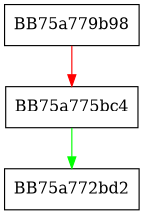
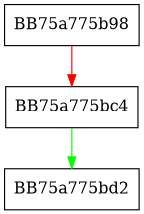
node "BB75a779b98": label "BB75a779b98" -> "BB75a775b98"
node "BB75a772bd2": label "BB75a772bd2" -> "BB75a775bd2"
